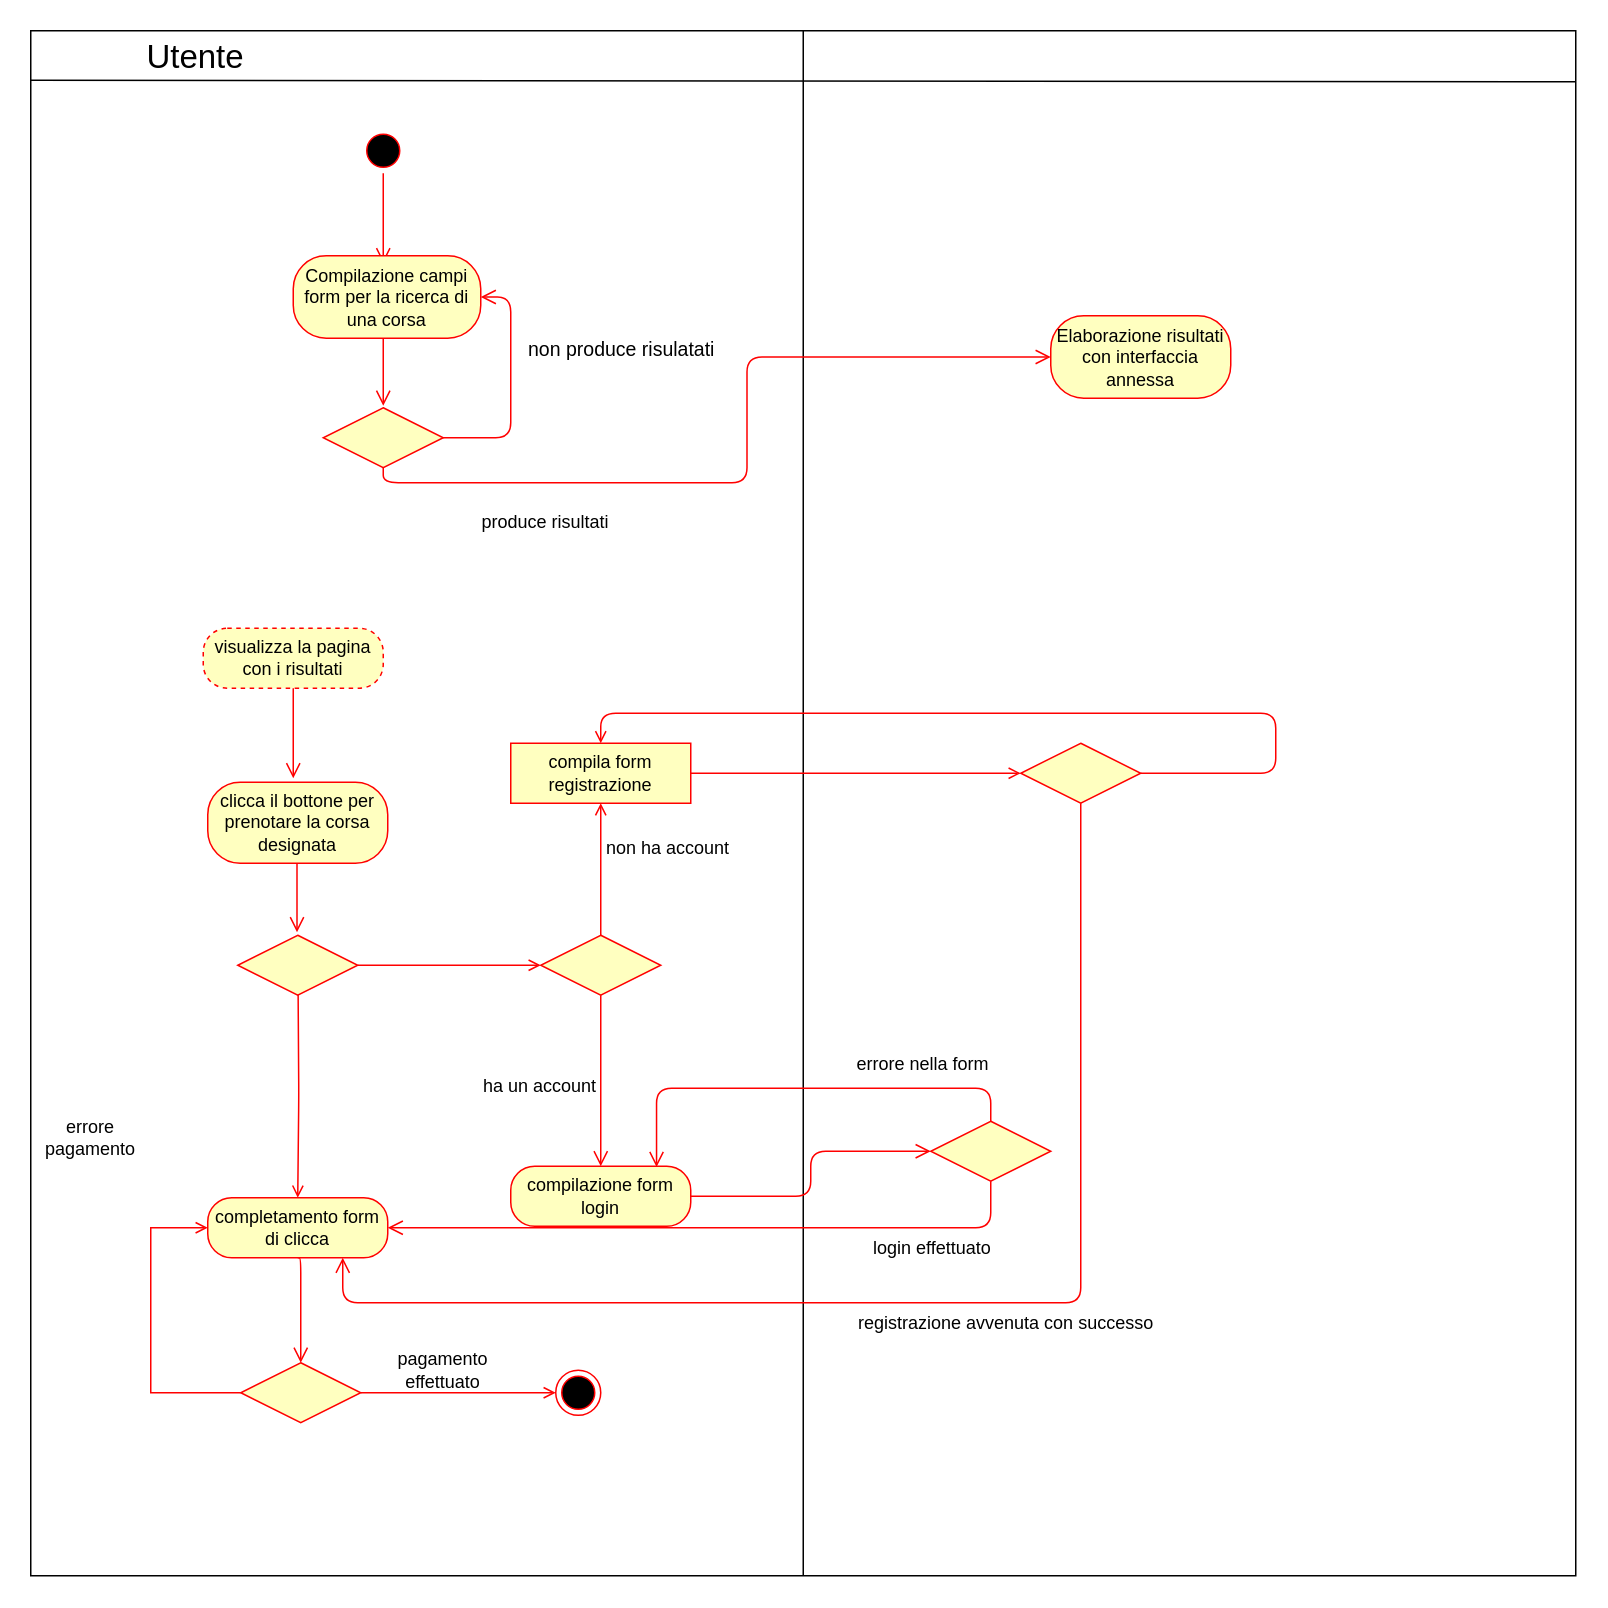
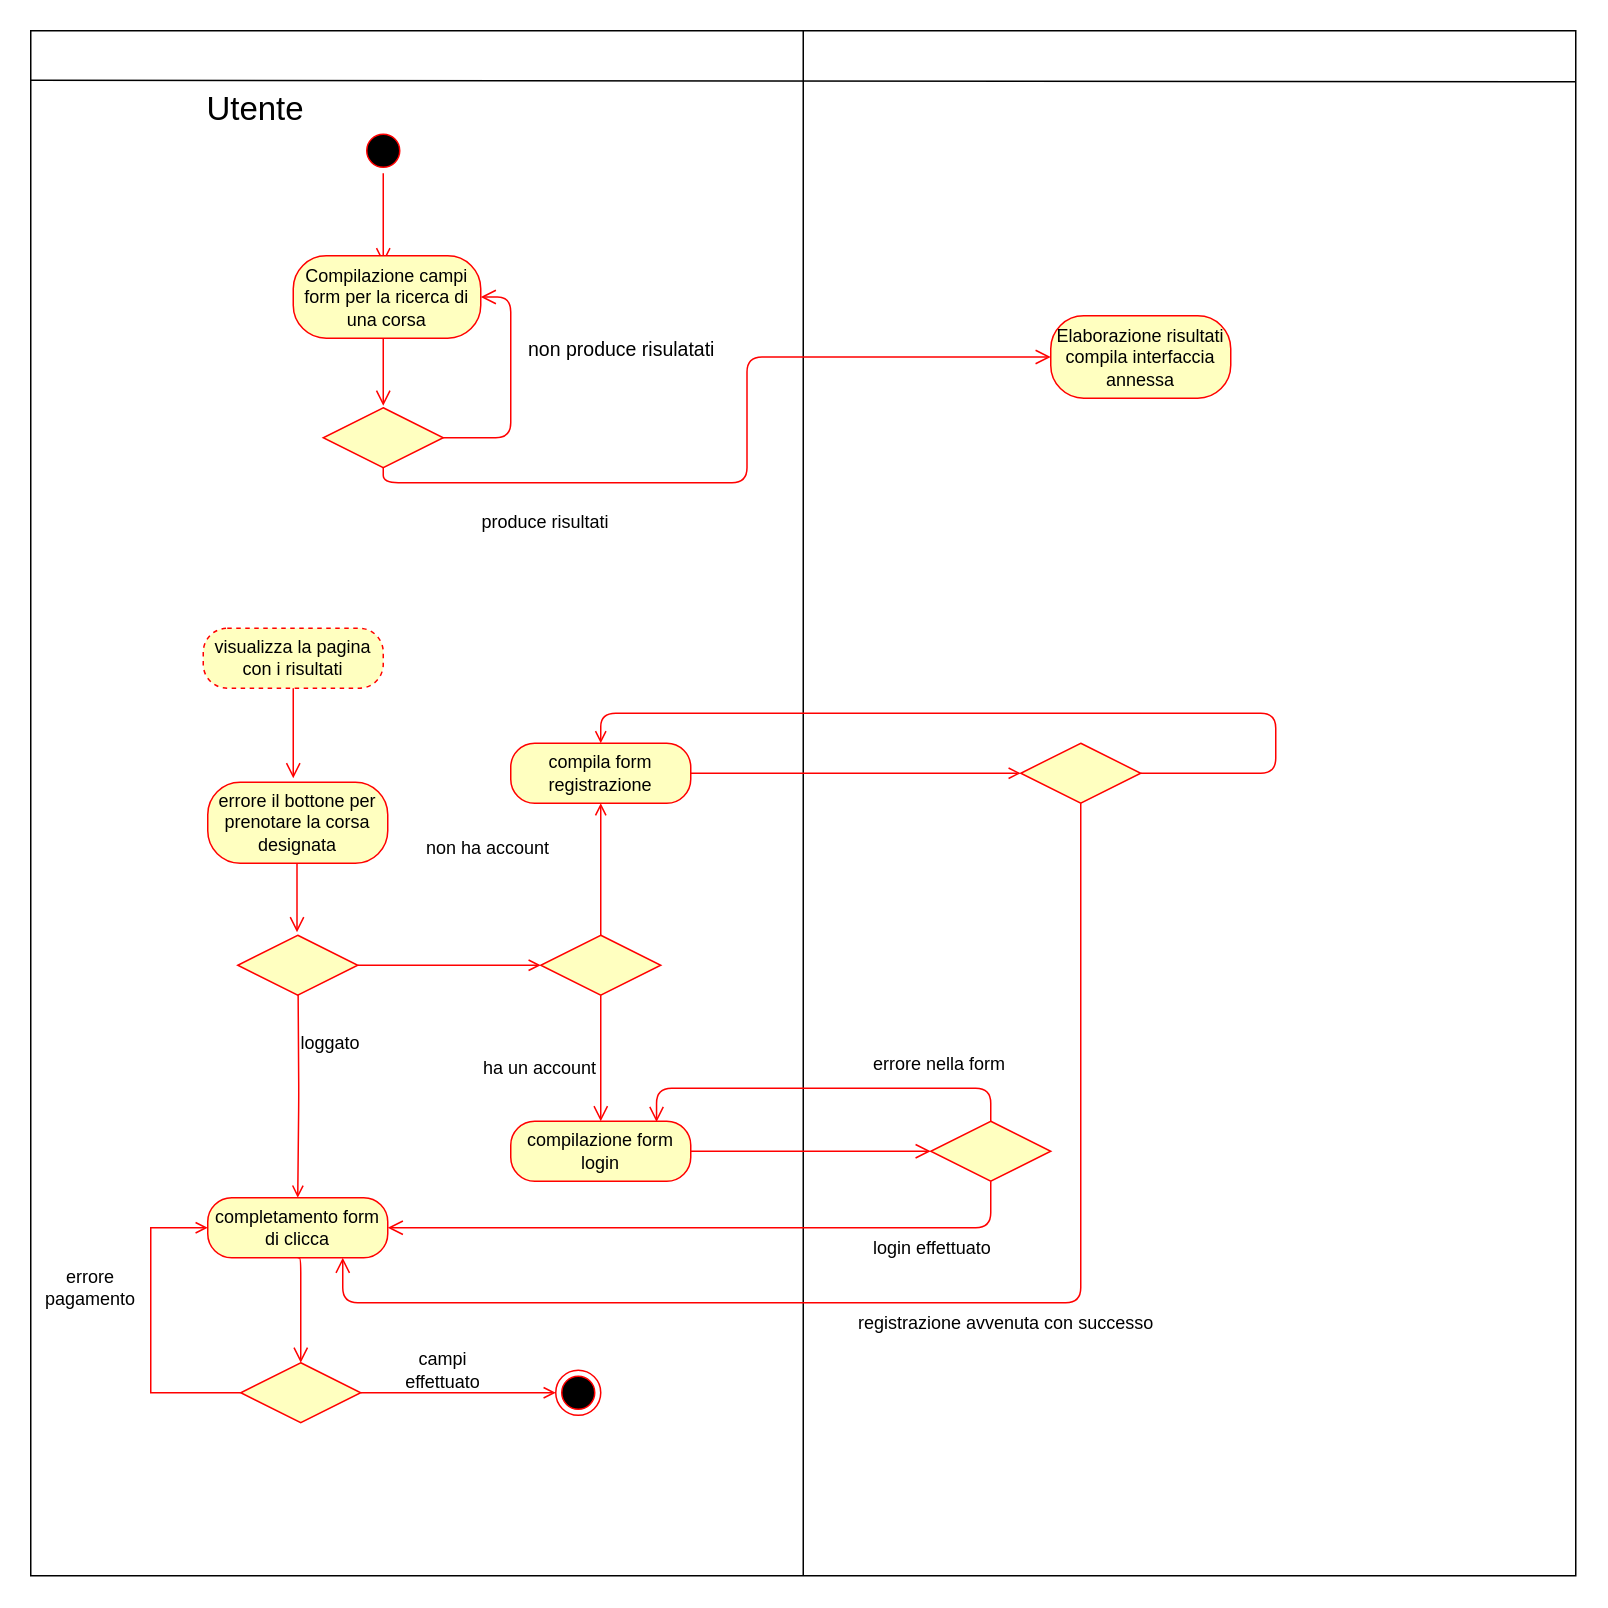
node "Utente": moved (196, 58) -> (256, 110)
node "Elaborazione risultati con interfaccia annessa": label "Elaborazione risultati con interfaccia annessa" -> "Elaborazione risultati compila interfaccia annessa"
node "compila form registrazione": shape rectangle -> rounded rectangle
node "clicca il bottone per prenotare la corsa designata": label "clicca il bottone per prenotare la corsa designata" -> "errore il bottone per prenotare la corsa designata"
node "non ha account": moved (668, 848) -> (488, 848)
node "loggato": added
node "errore pagamento": moved (91, 1138) -> (91, 1288)
node "compilazione form login": moved (601, 1196) -> (601, 1151)
node "pagamento effettuato": label "pagamento effettuato" -> "campi effettuato"
